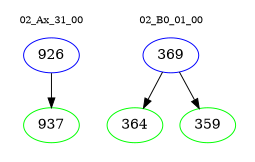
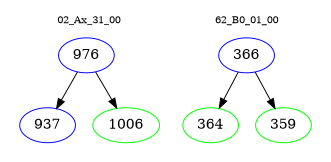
cluster "02_B0_01_00": label "02_B0_01_00" -> "62_B0_01_00"
node "926": label "926" -> "976"
node "369": label "369" -> "366"
node "937": color green -> blue
node "1006": added
